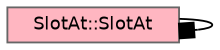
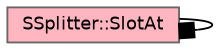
node "SlotAt::SlotAt": label "SlotAt::SlotAt" -> "SSplitter::SlotAt"
